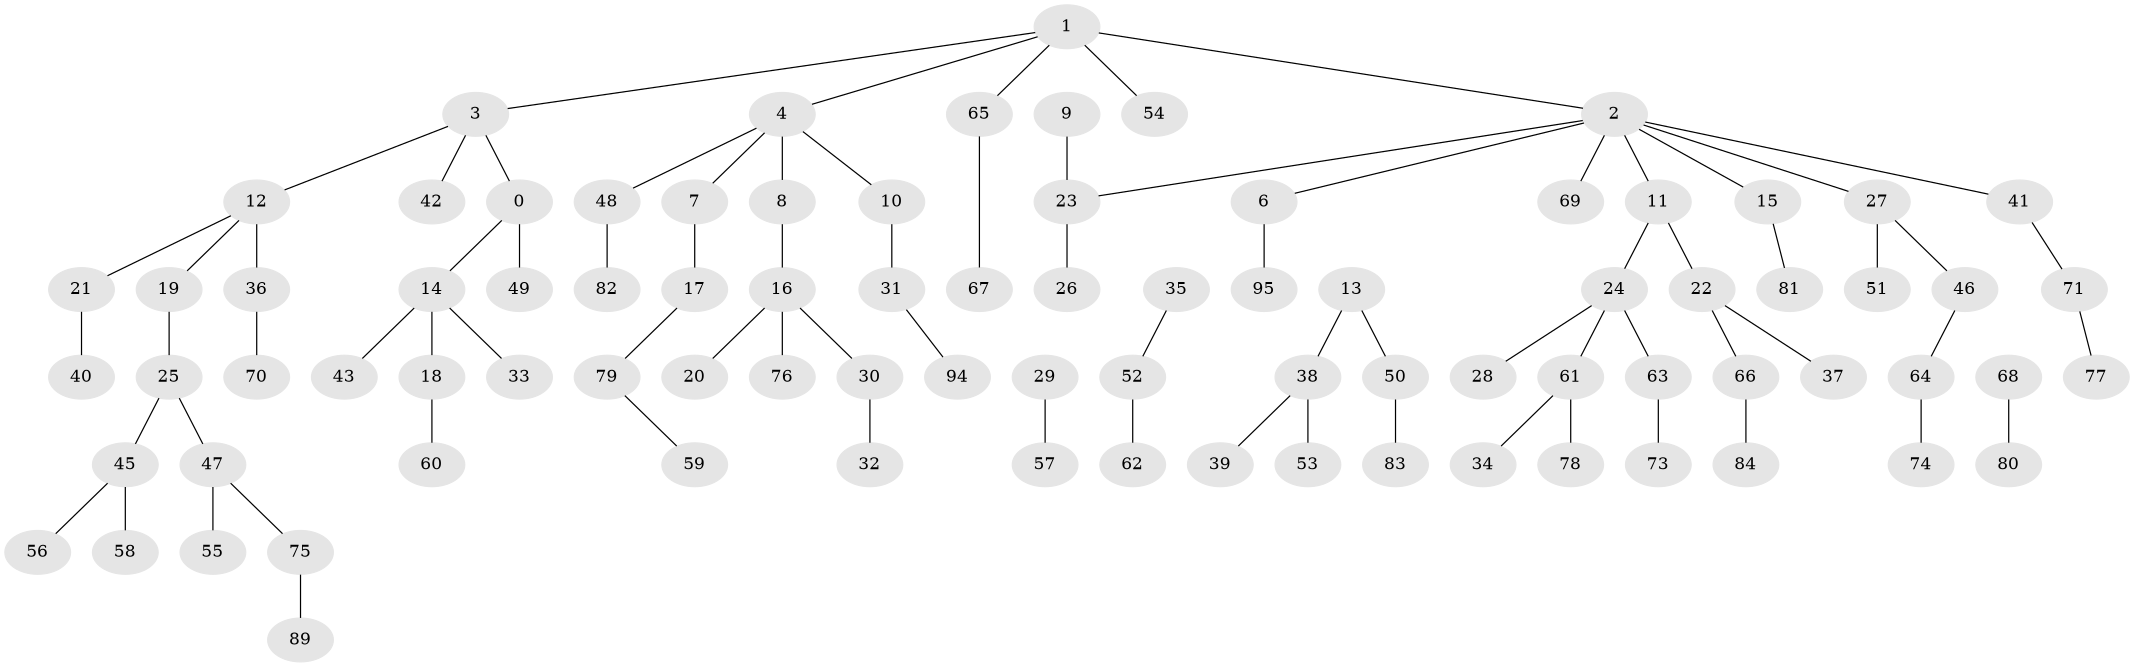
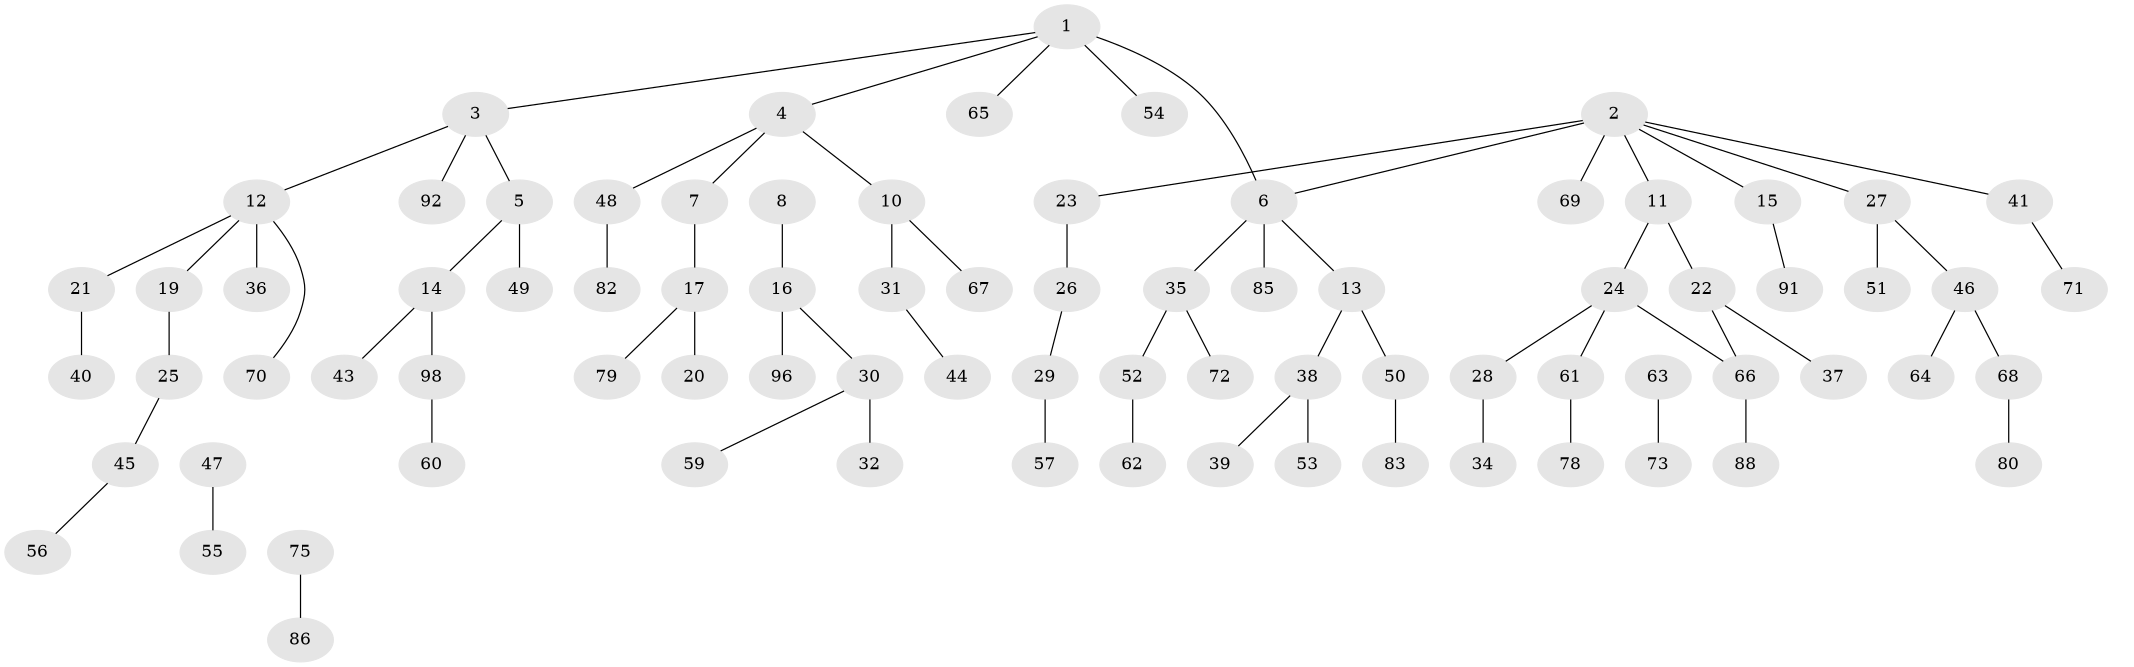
edge "1" -- "2": now "1" -- "6"
node "9": removed
edge "4" -- "8": removed
node "42": label "42" -> "92"
node "0": label "0" -> "5"
edge "65" -- "67": now "10" -- "67"
edge "6" -- "35": added
edge "6" -- "13": added
node "95": label "95" -> "85"
node "81": label "81" -> "91"
edge "36" -- "70": now "12" -- "70"
edge "16" -- "20": now "17" -- "20"
edge "26" -- "29": added
edge "24" -- "63": now "24" -- "66"
edge "46" -- "68": added
node "18": label "18" -> "98"
node "33": removed
node "76": label "76" -> "96"
node "94": label "94" -> "44"
node "72": added
node "77": removed
edge "25" -- "47": removed
edge "79" -- "59": now "30" -- "59"
edge "61" -- "34": now "28" -- "34"
node "84": label "84" -> "88"
node "74": removed
edge "47" -- "75": removed
node "58": removed
node "89": label "89" -> "86"
